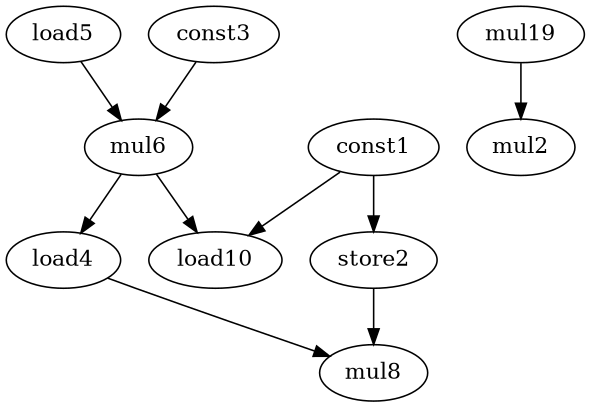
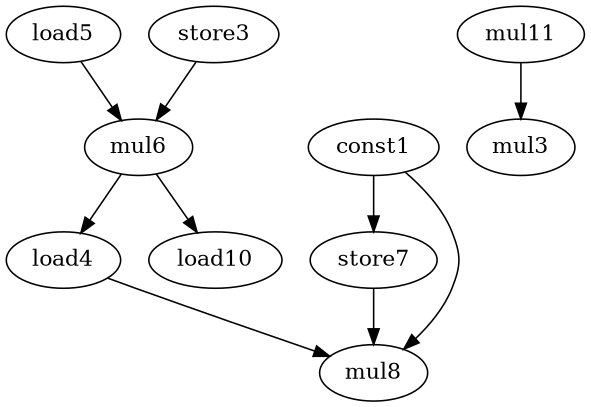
node "const3": label "const3" -> "store3"
node "mul19": label "mul19" -> "mul11"
node "mul2": label "mul2" -> "mul3"
edge "const1" -> "load10": now "const1" -> "mul8"
node "store2": label "store2" -> "store7"
